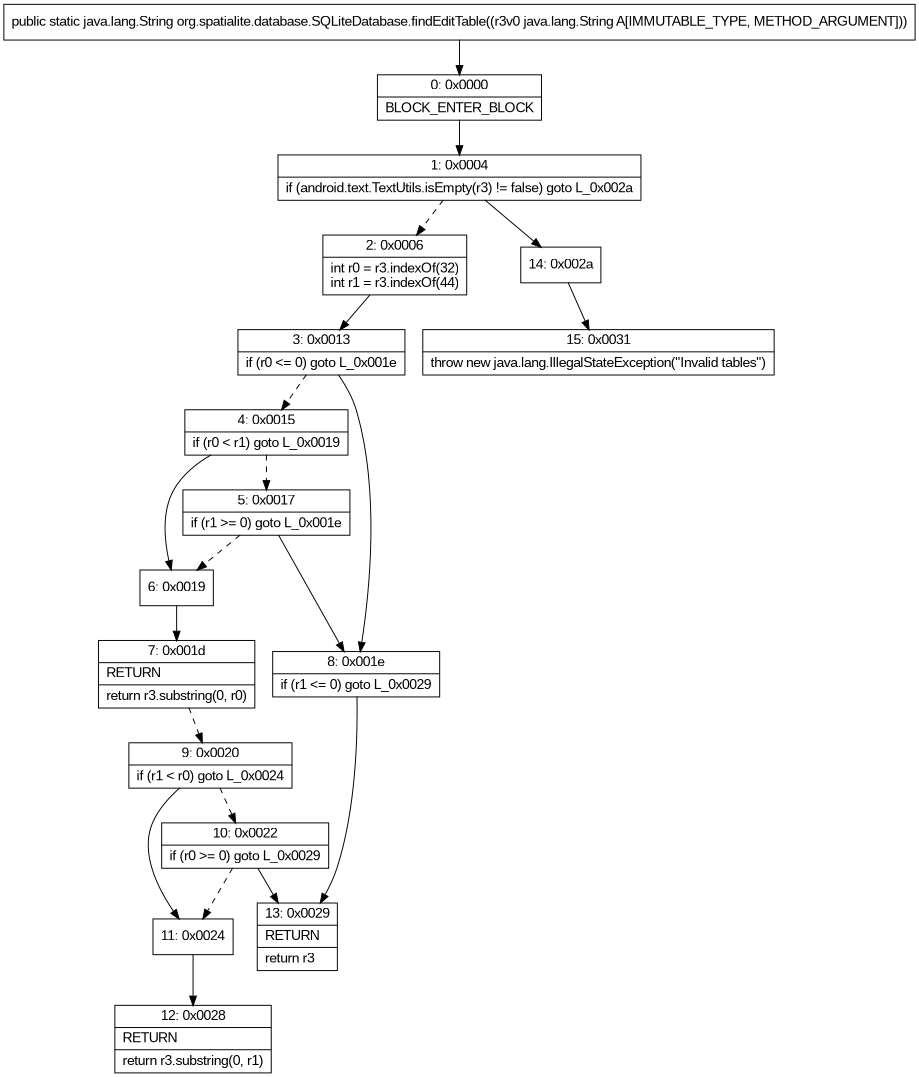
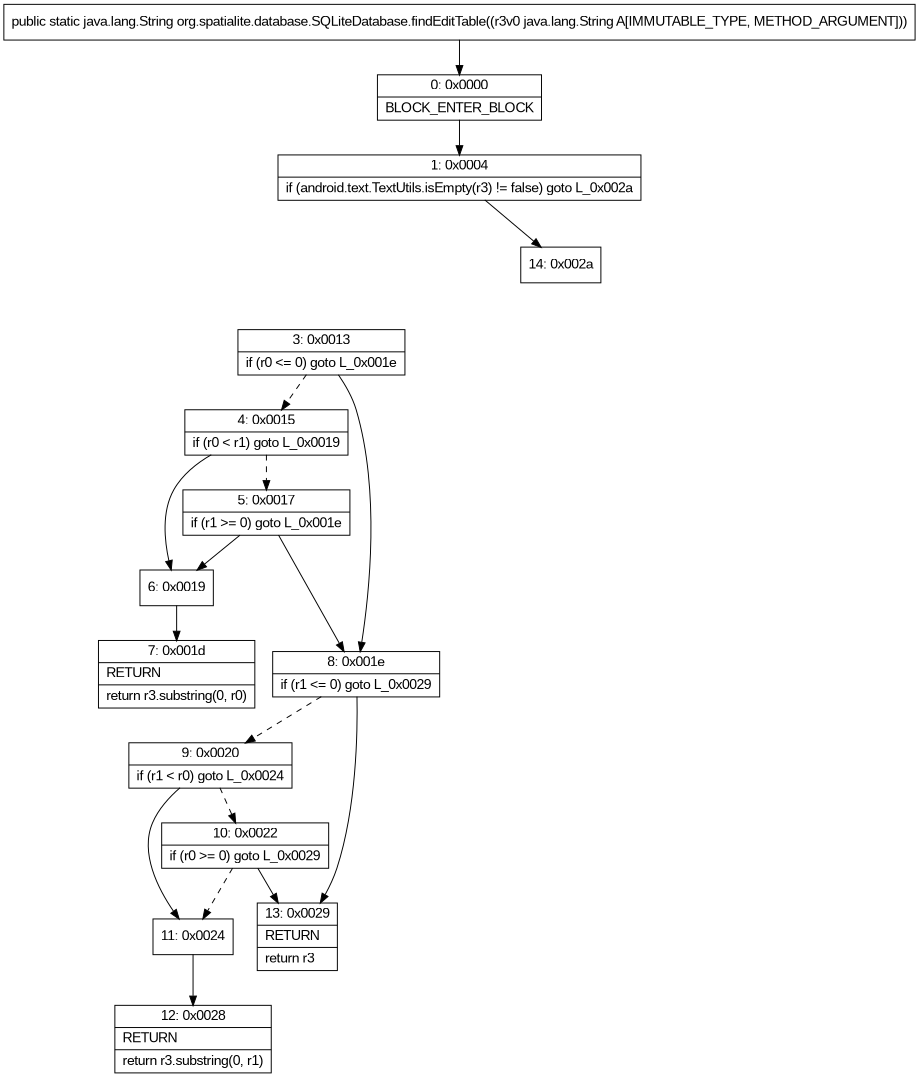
node "2: 0x0006": removed
node "15: 0x0031": removed
edge "5: 0x0017" -> "6: 0x0019": style dashed -> solid
edge "7: 0x001d" -> "9: 0x0020": now "8: 0x001e" -> "9: 0x0020"
